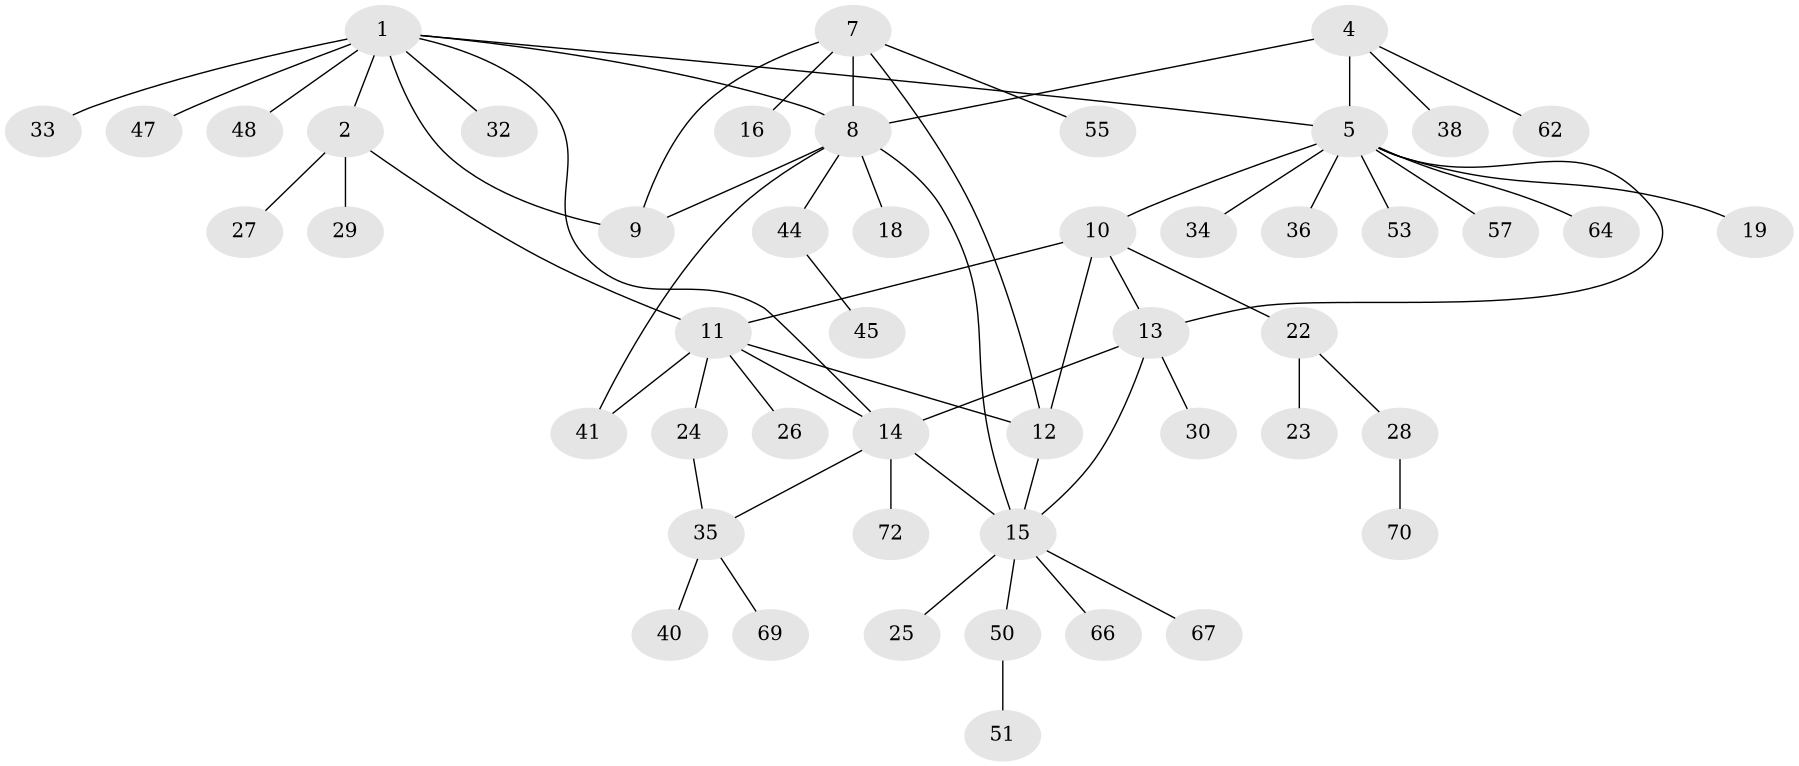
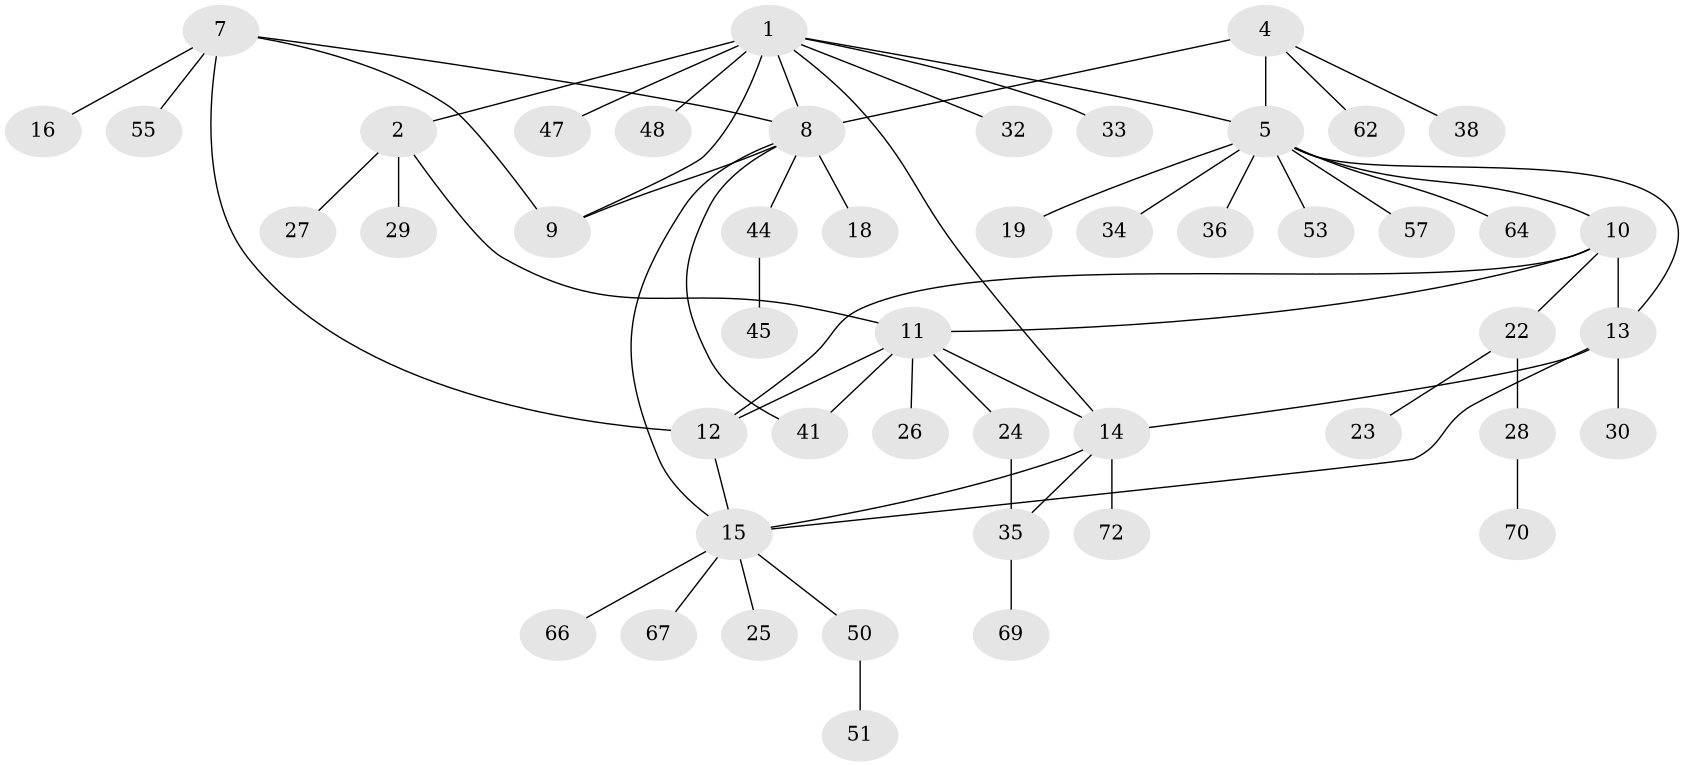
node "40": removed
